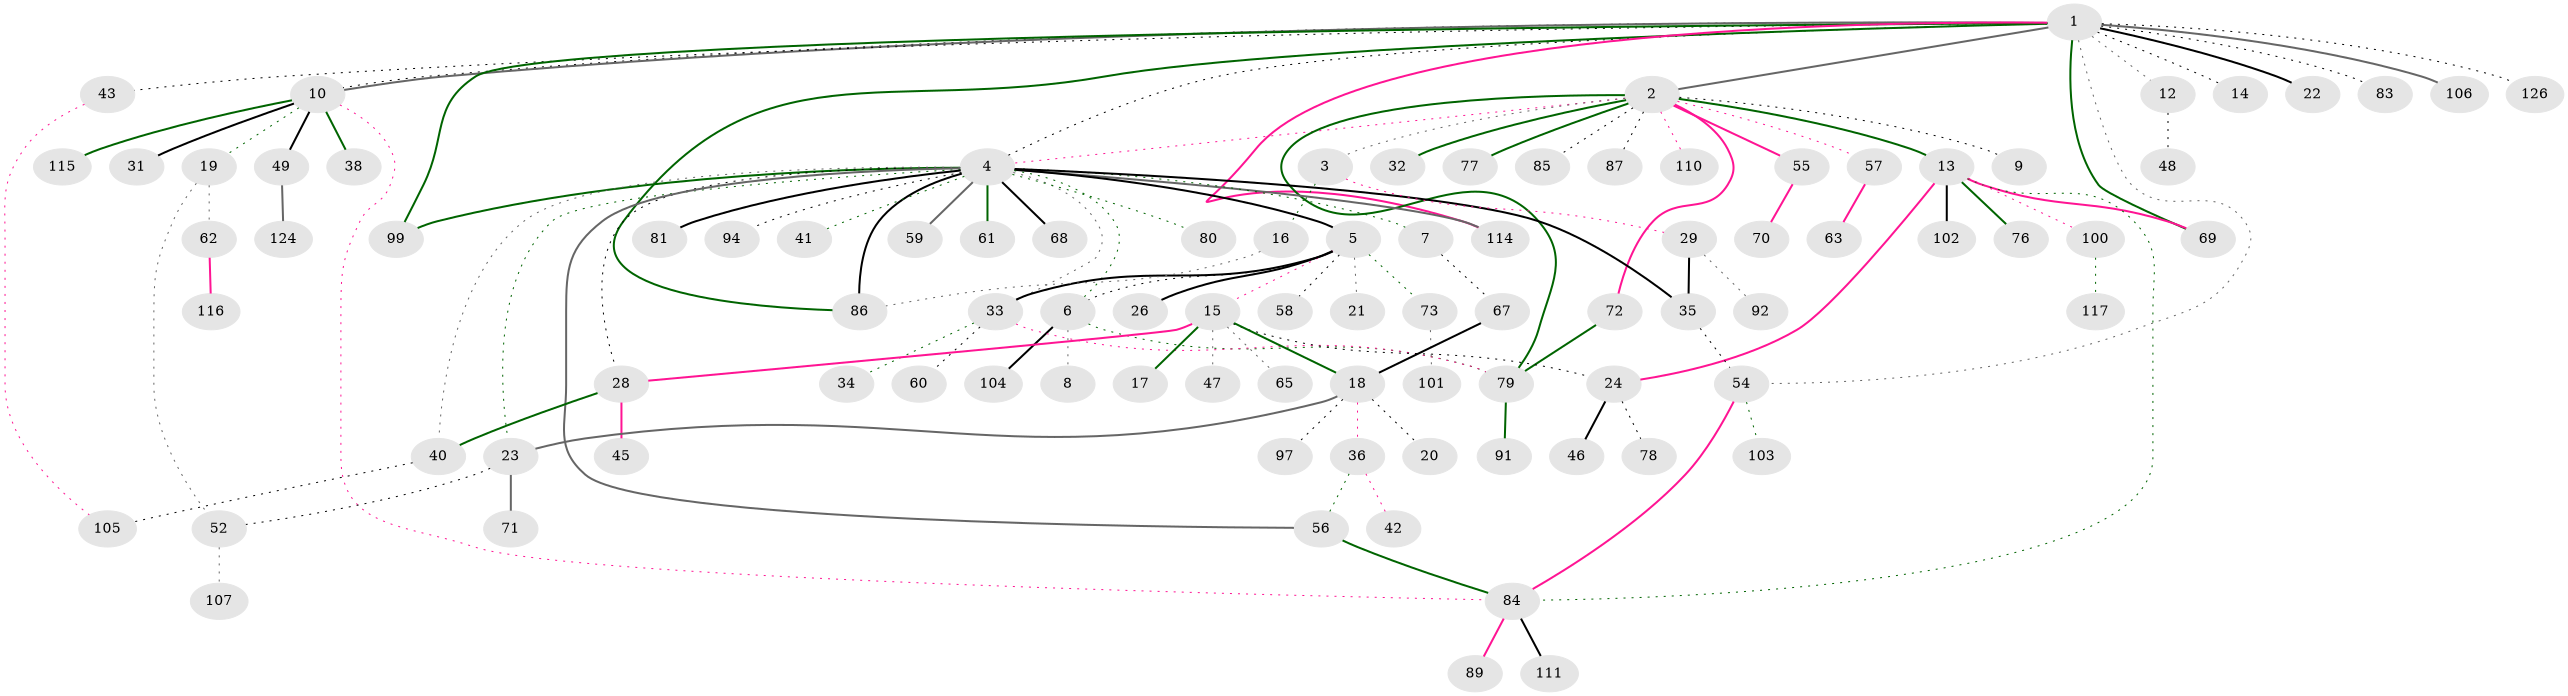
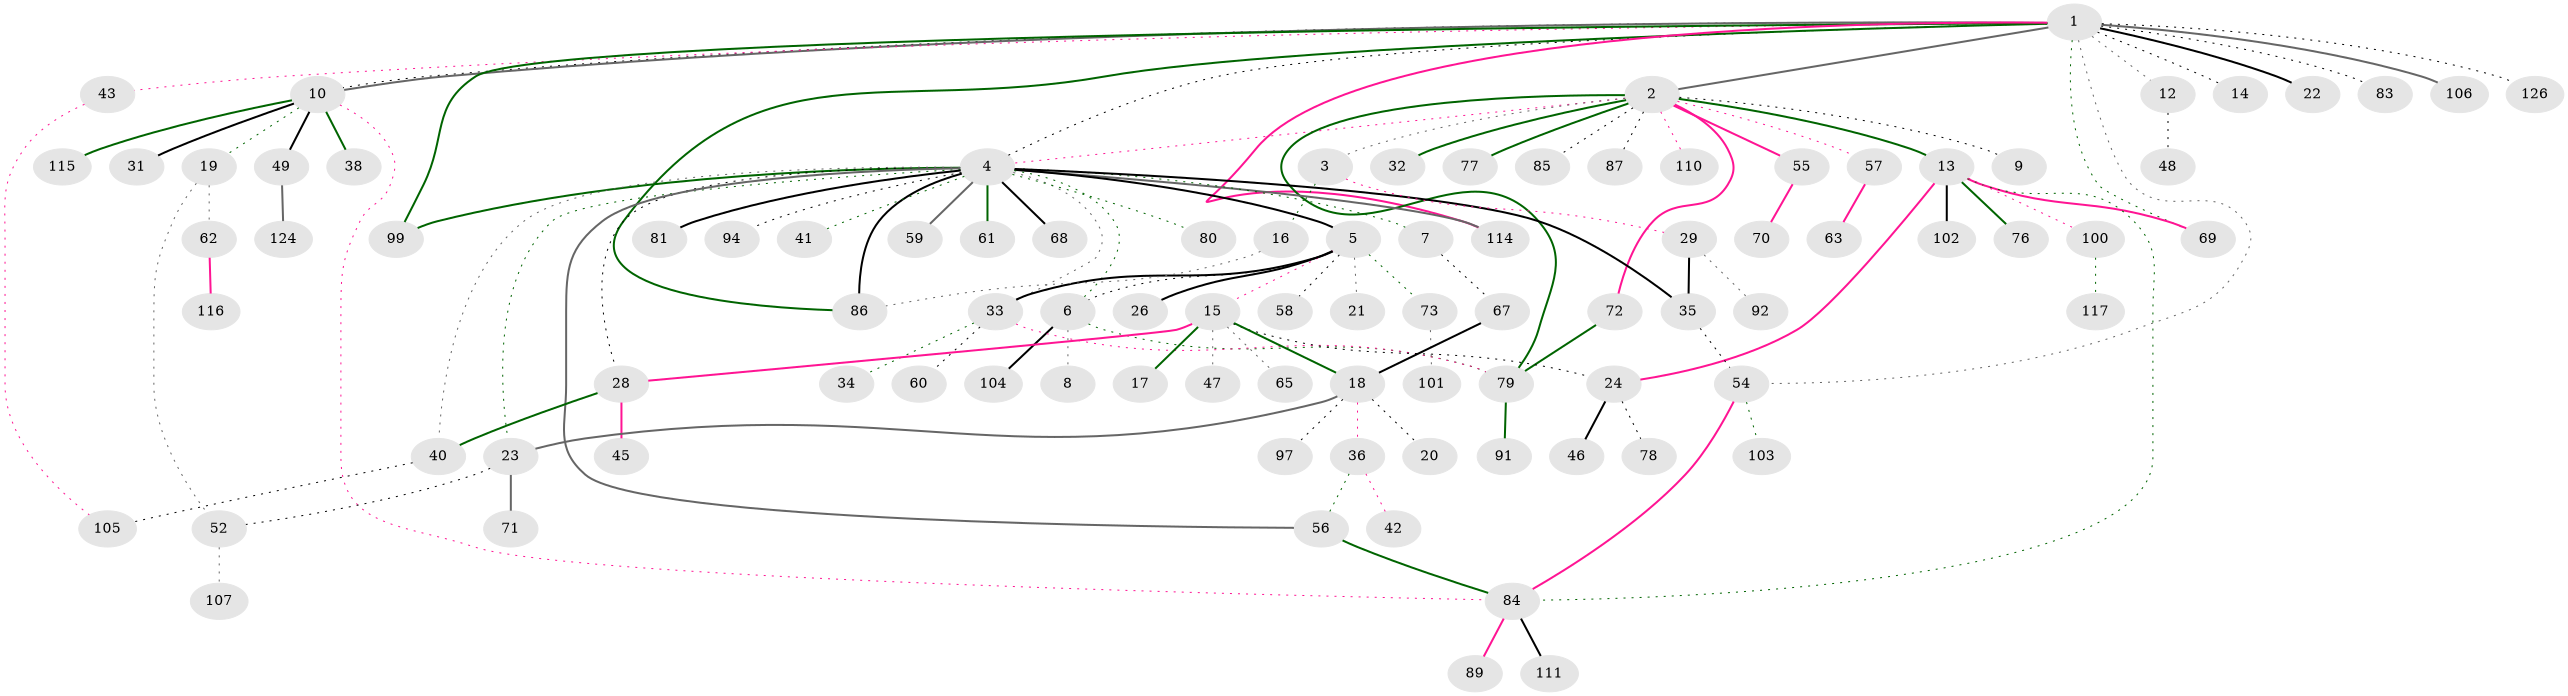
edge "1" -- "43": color black -> deeppink
edge "1" -- "69": style bold -> dotted
